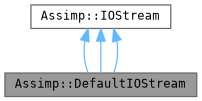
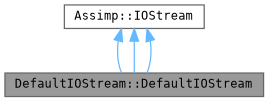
node "Assimp::DefaultIOStream": label "Assimp::DefaultIOStream" -> "DefaultIOStream::DefaultIOStream"
